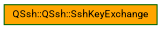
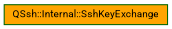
node "QSsh::QSsh::SshKeyExchange": label "QSsh::QSsh::SshKeyExchange" -> "QSsh::Internal::SshKeyExchange"
